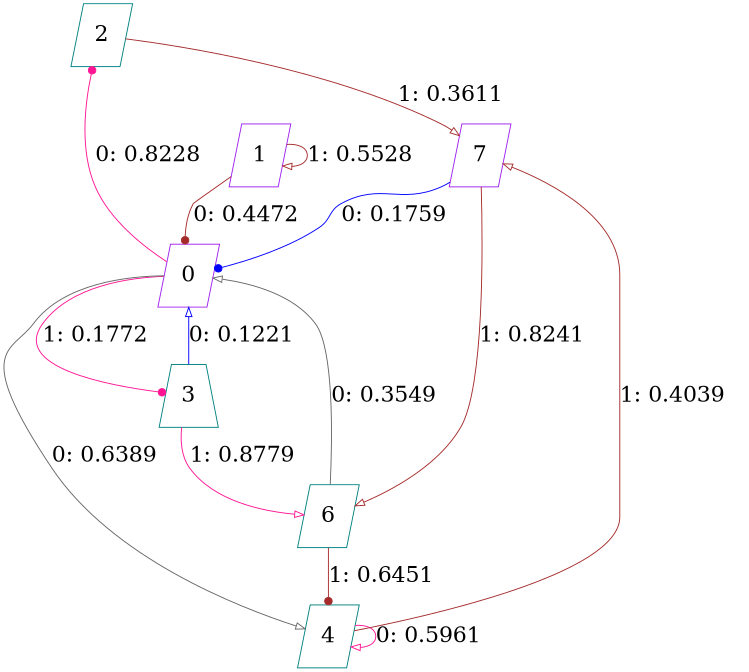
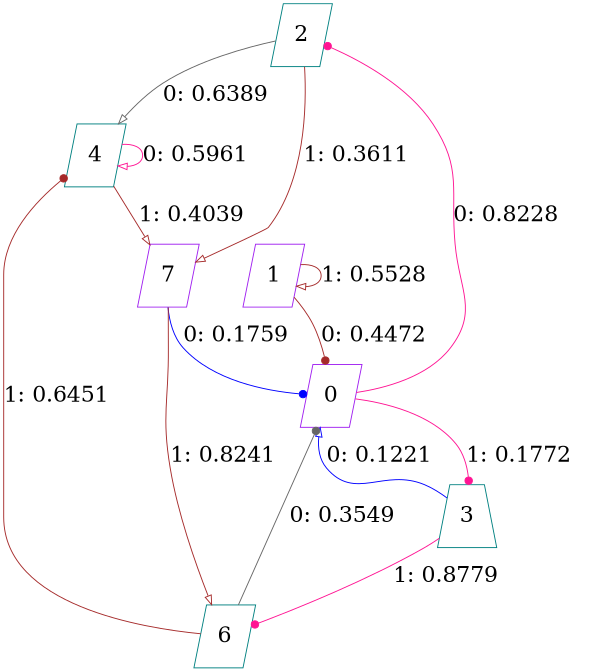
edge "6" -> "0": arrowhead onormal -> dot
edge "0" -> "4": now "2" -> "4"
edge "3" -> "6": arrowhead onormal -> dot
